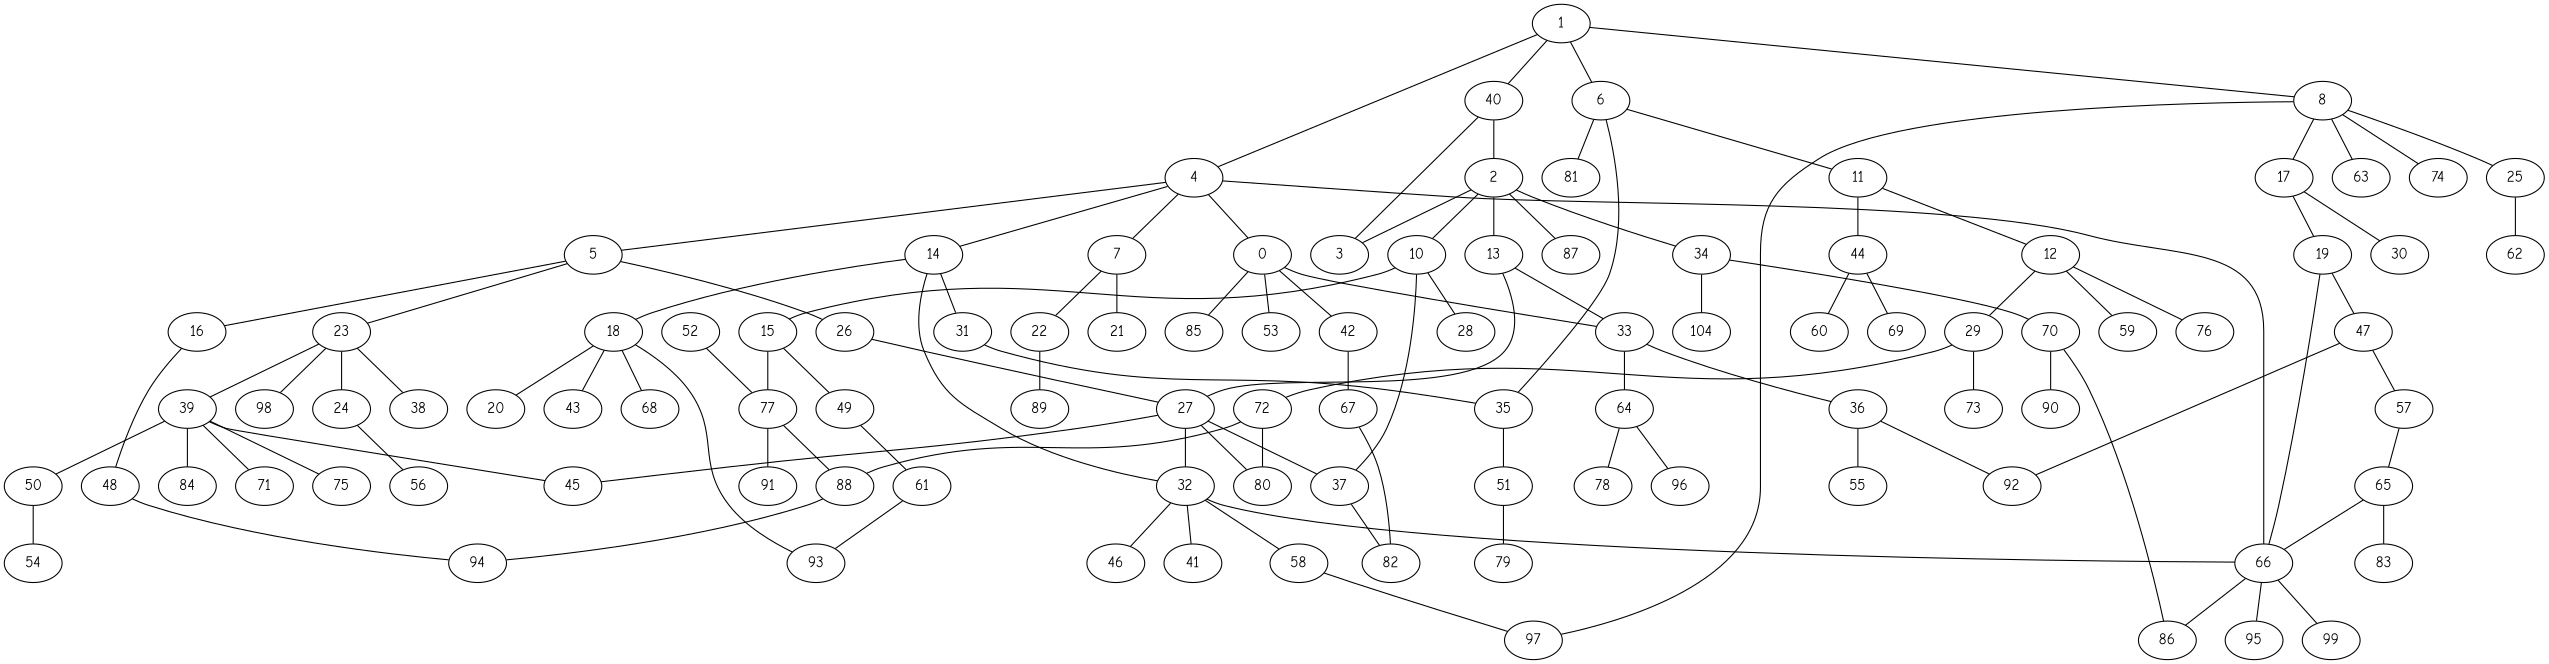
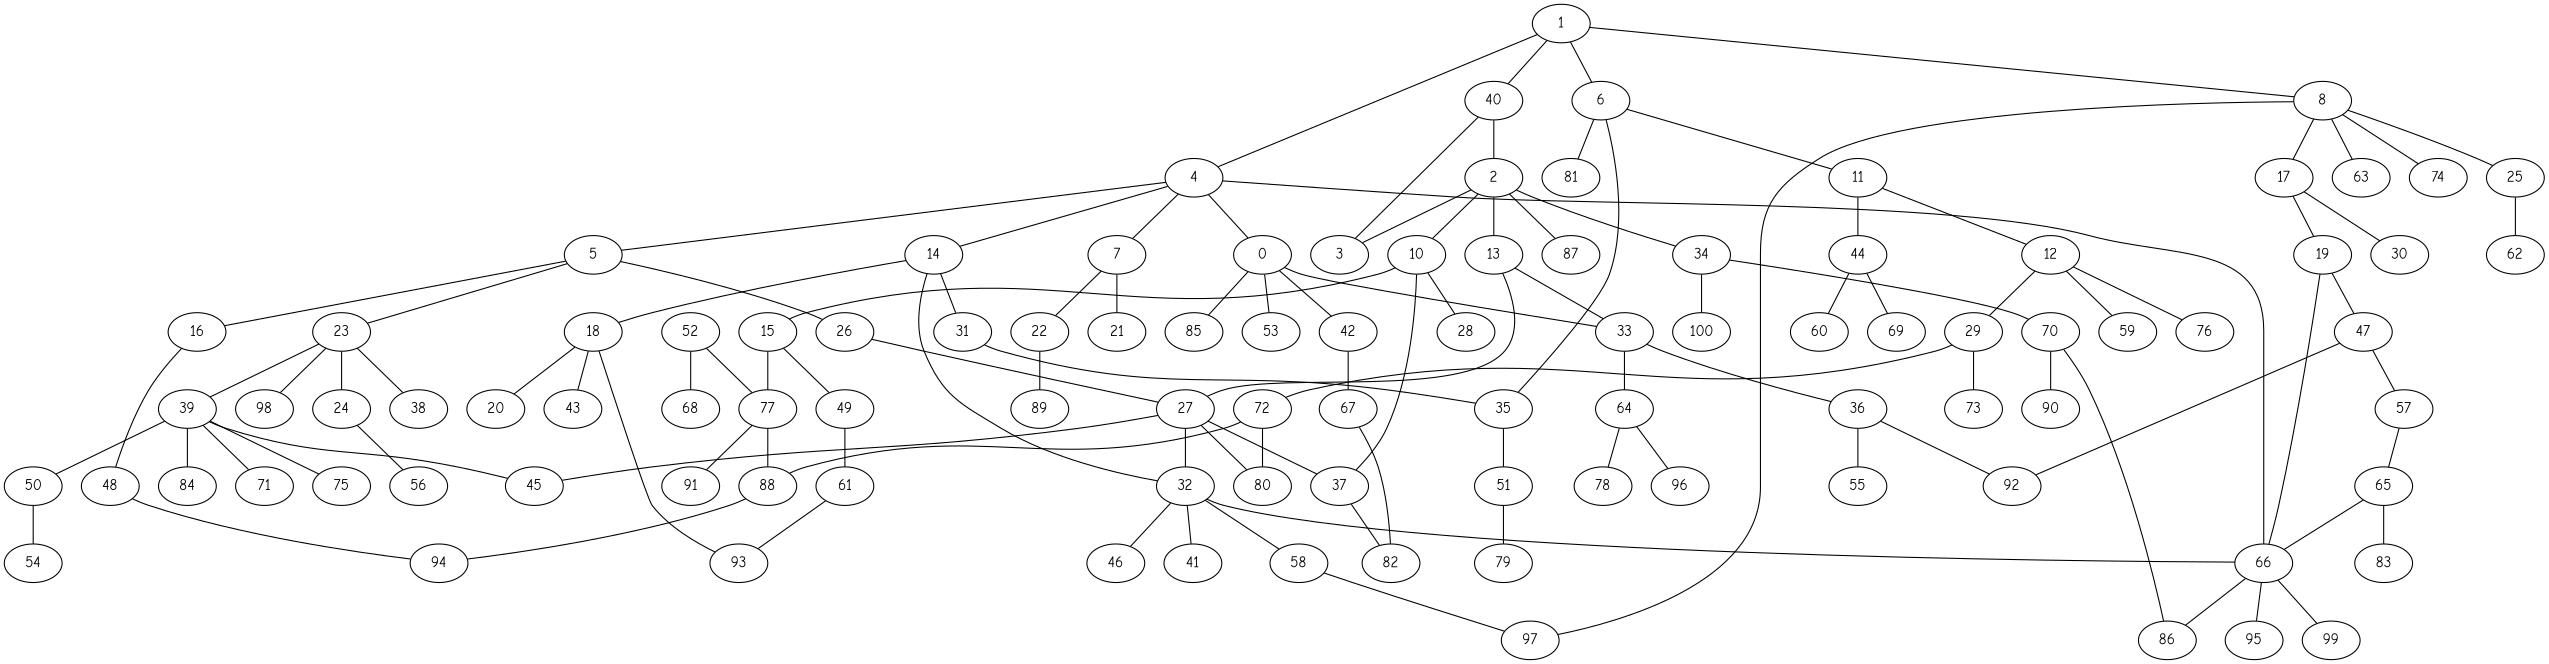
node "104": label "104" -> "100"
edge "18" -- "68": now "52" -- "68"
